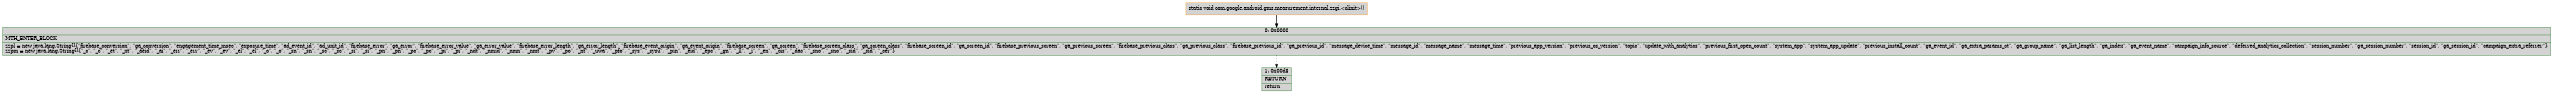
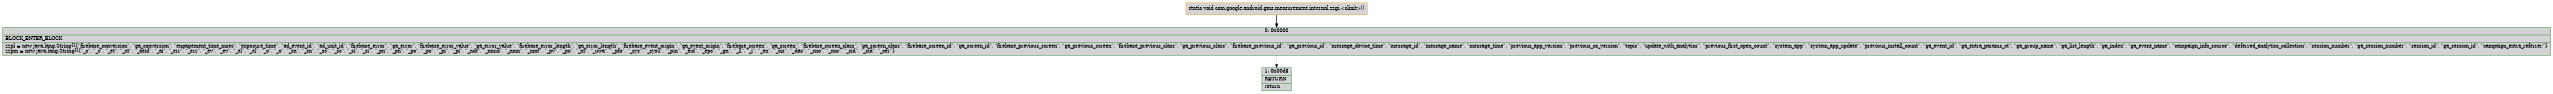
node "0: 0x0000": text "MTH_ENTER_BLOCK" -> "BLOCK_ENTER_BLOCK"
